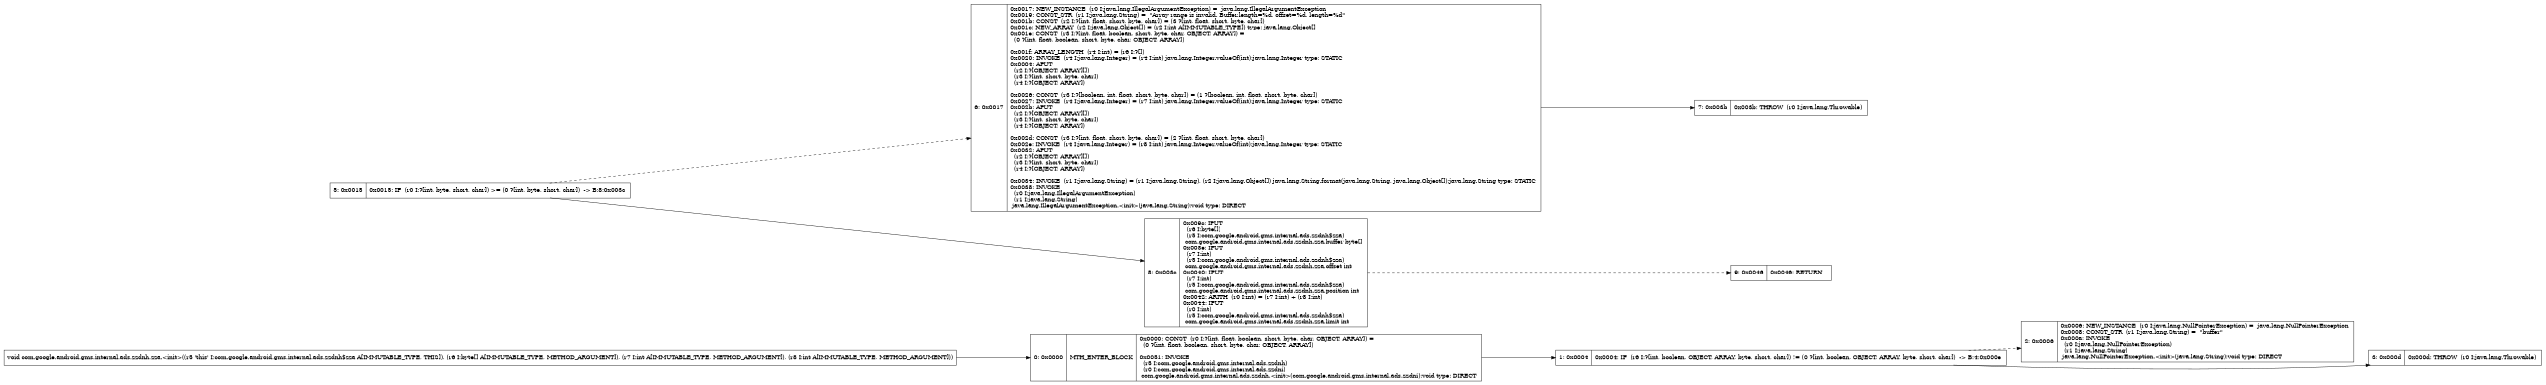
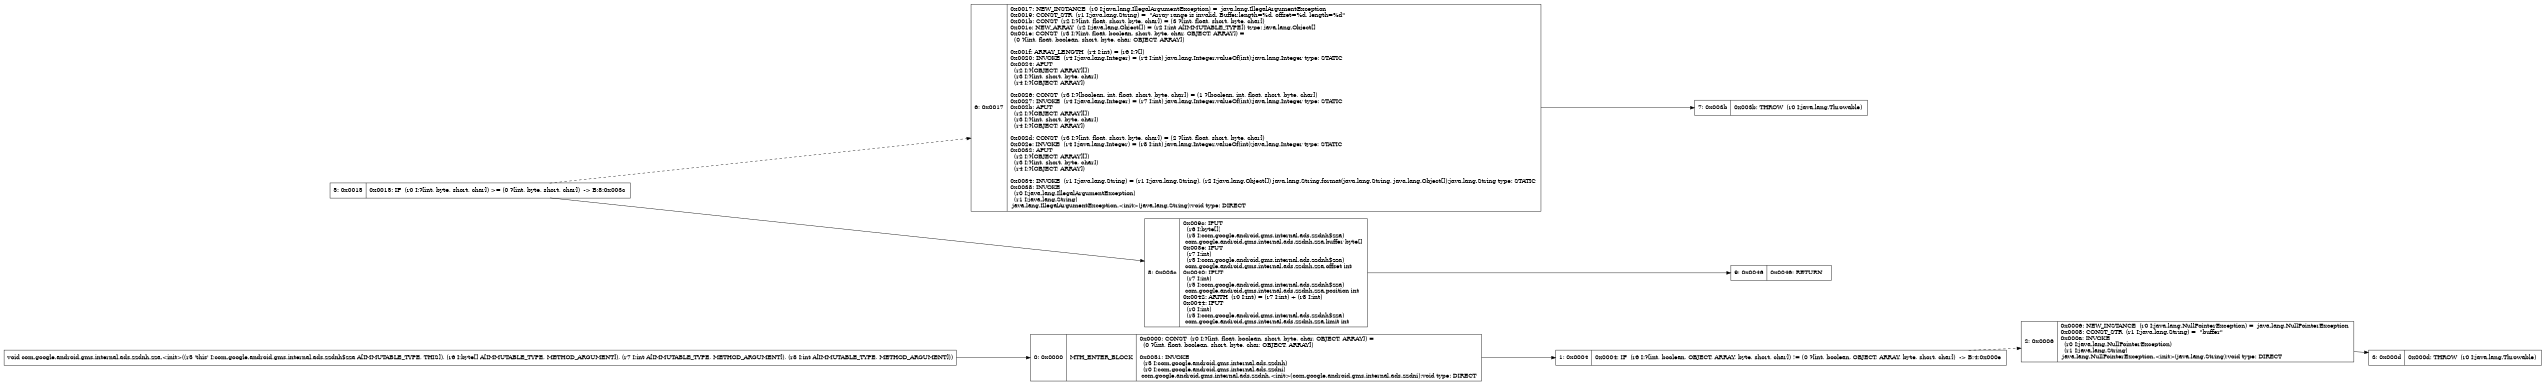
node "6: 0x0017": text "0x0004: APUT" -> "0x0024: APUT"
edge "8: 0x003c" -> "9: 0x0046": style dashed -> solid
edge "1: 0x0004" -> "3: 0x000d": now "2: 0x0006" -> "3: 0x000d"
